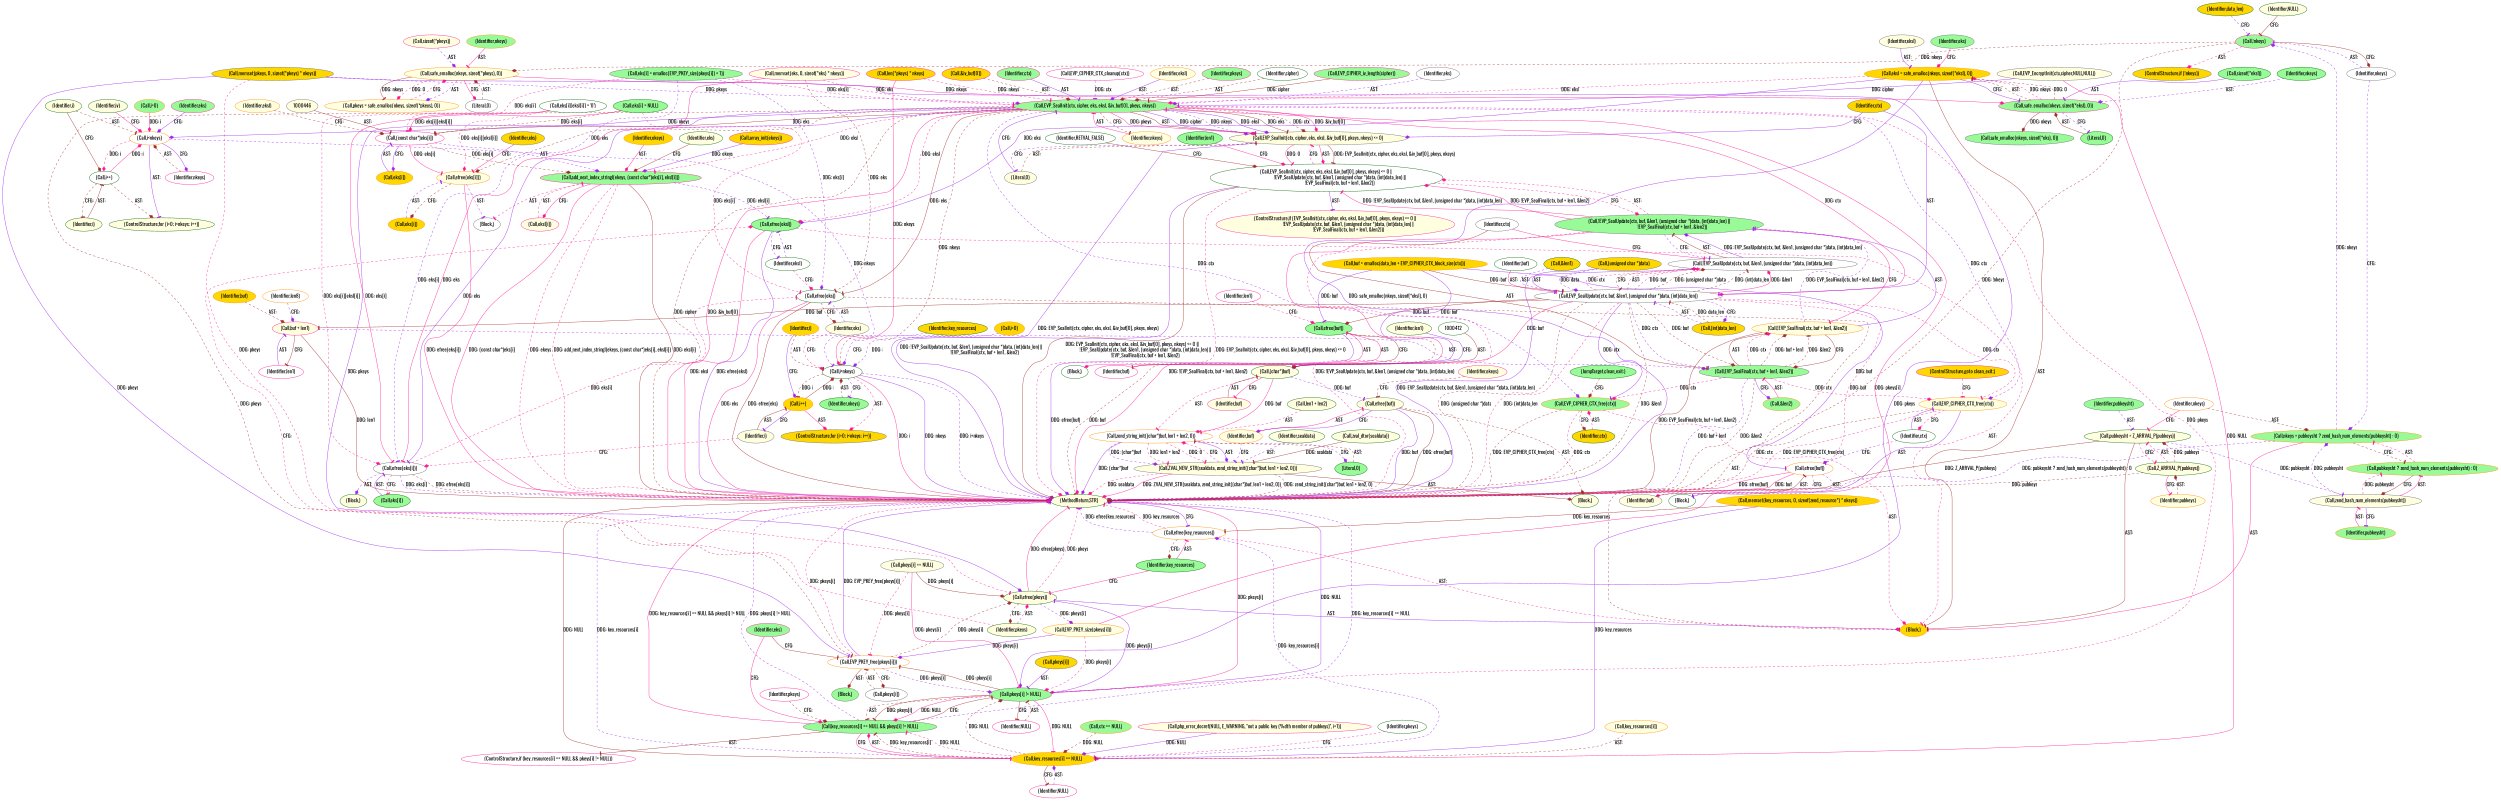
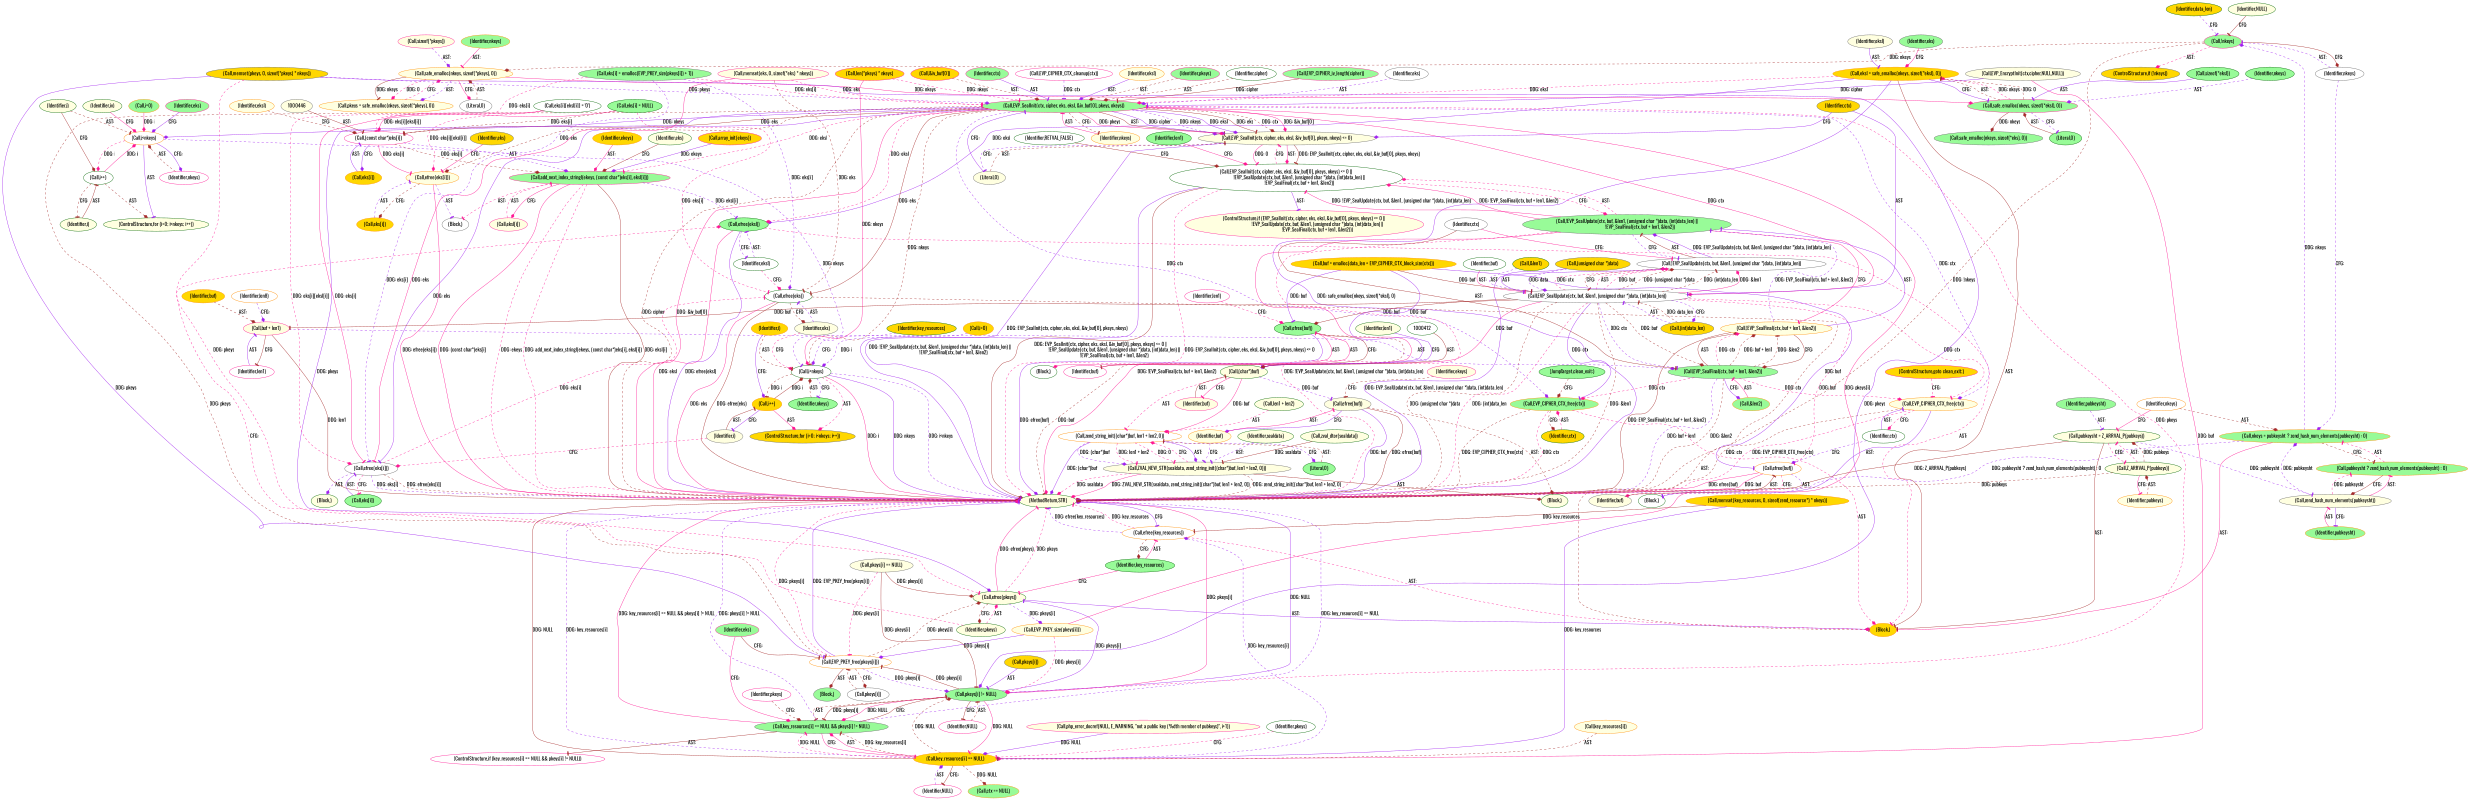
edge "(Call,EVP_EncryptInit(ctx,cipher,NULL,NULL))" -> "(Call,key_resources[i] == NULL)": label "DDG: NULL" -> "DDG: buf"
edge "(Call,pkeys[i] == NULL)" -> "(Call,pkeys[i] != NULL)": color deeppink -> brown
edge "(Call,ctx == NULL)" -> "(Call,key_resources[i] == NULL)": reversed
